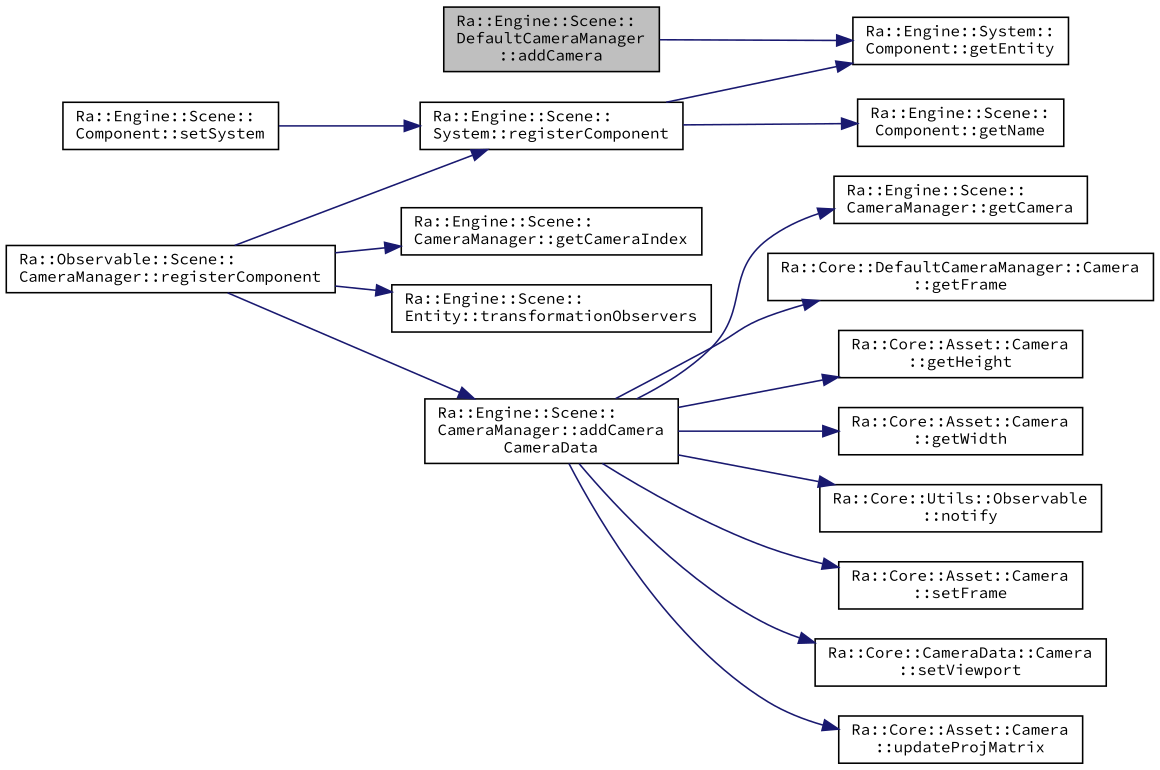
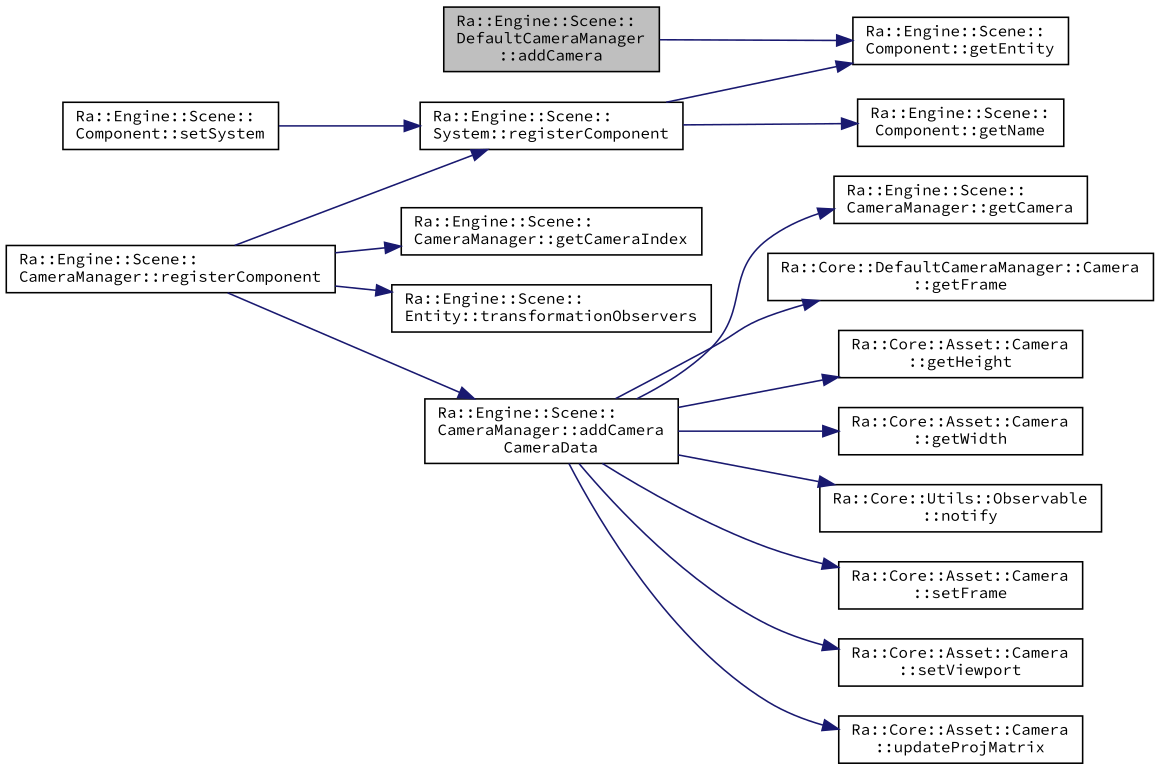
node "Ra::Engine::System:: Component::getEntity": label "Ra::Engine::System:: Component::getEntity" -> "Ra::Engine::Scene:: Component::getEntity"
node "Ra::Observable::Scene:: CameraManager::registerComponent": label "Ra::Observable::Scene:: CameraManager::registerComponent" -> "Ra::Engine::Scene:: CameraManager::registerComponent"
node "Ra::Core::CameraData::Camera ::setViewport": label "Ra::Core::CameraData::Camera ::setViewport" -> "Ra::Core::Asset::Camera ::setViewport"
